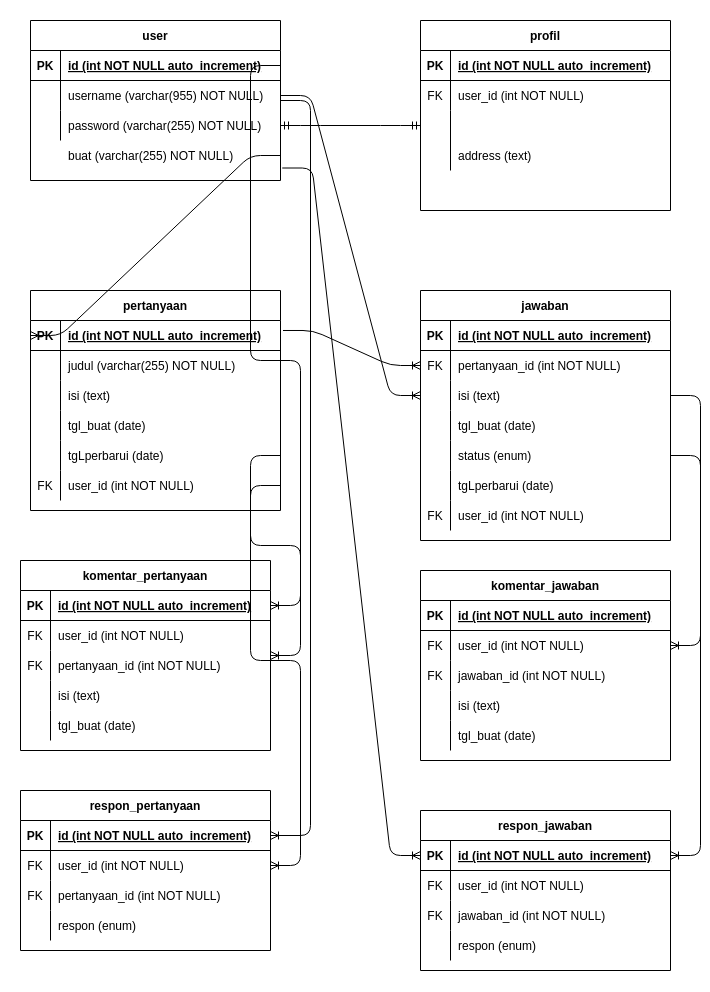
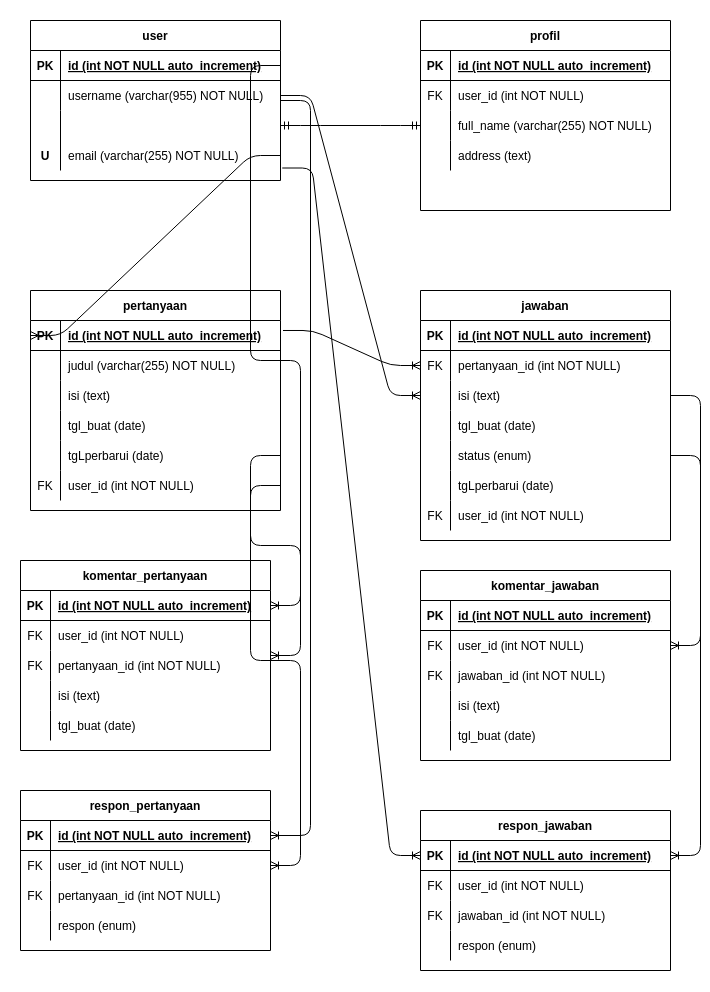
node "password (varchar(255) NOT NULL)": removed
node "full_name (varchar(255) NOT NULL)": added
node "U": added
node "buat (varchar(255) NOT NULL)": label "buat (varchar(255) NOT NULL)" -> "email (varchar(255) NOT NULL)"
